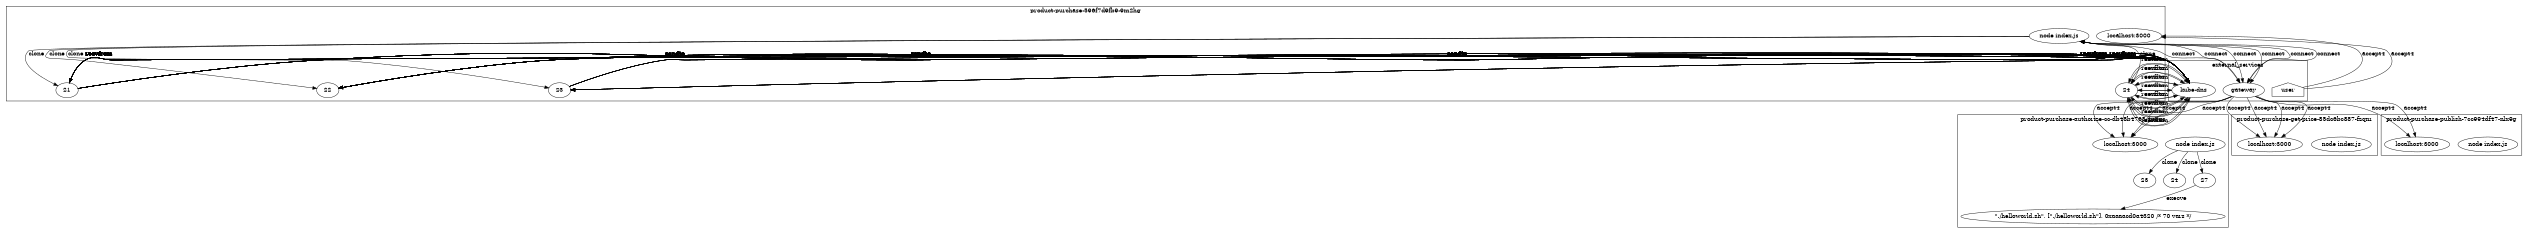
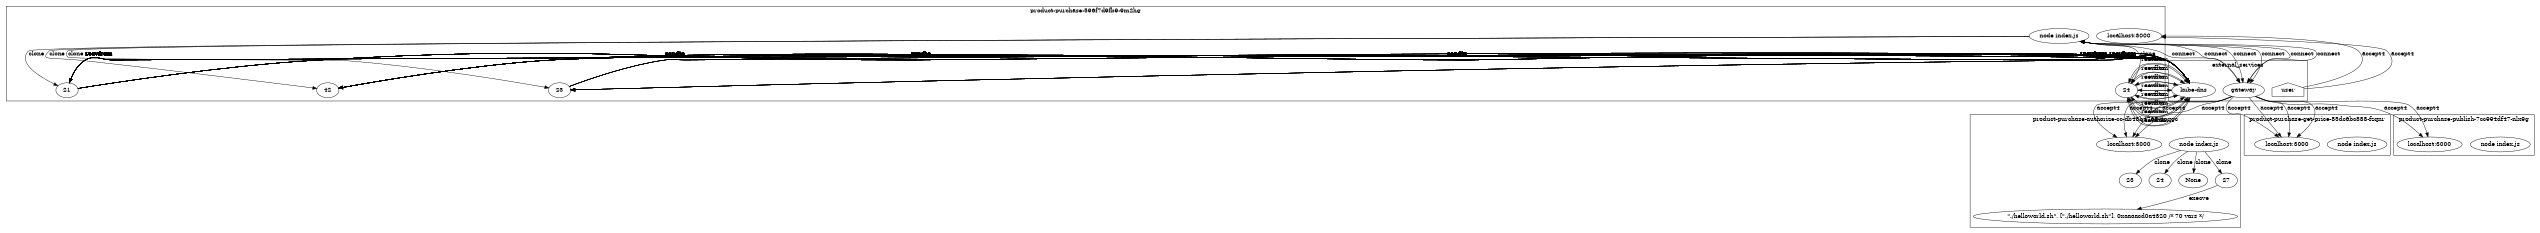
node "22": label "22" -> "42"
cluster " product-purchase-get-price-85dc6bc887-fzqnr ": label " product-purchase-get-price-85dc6bc887-fzqnr " -> " product-purchase-get-price-85dc6bc888-fzqnr "
node "None": added
